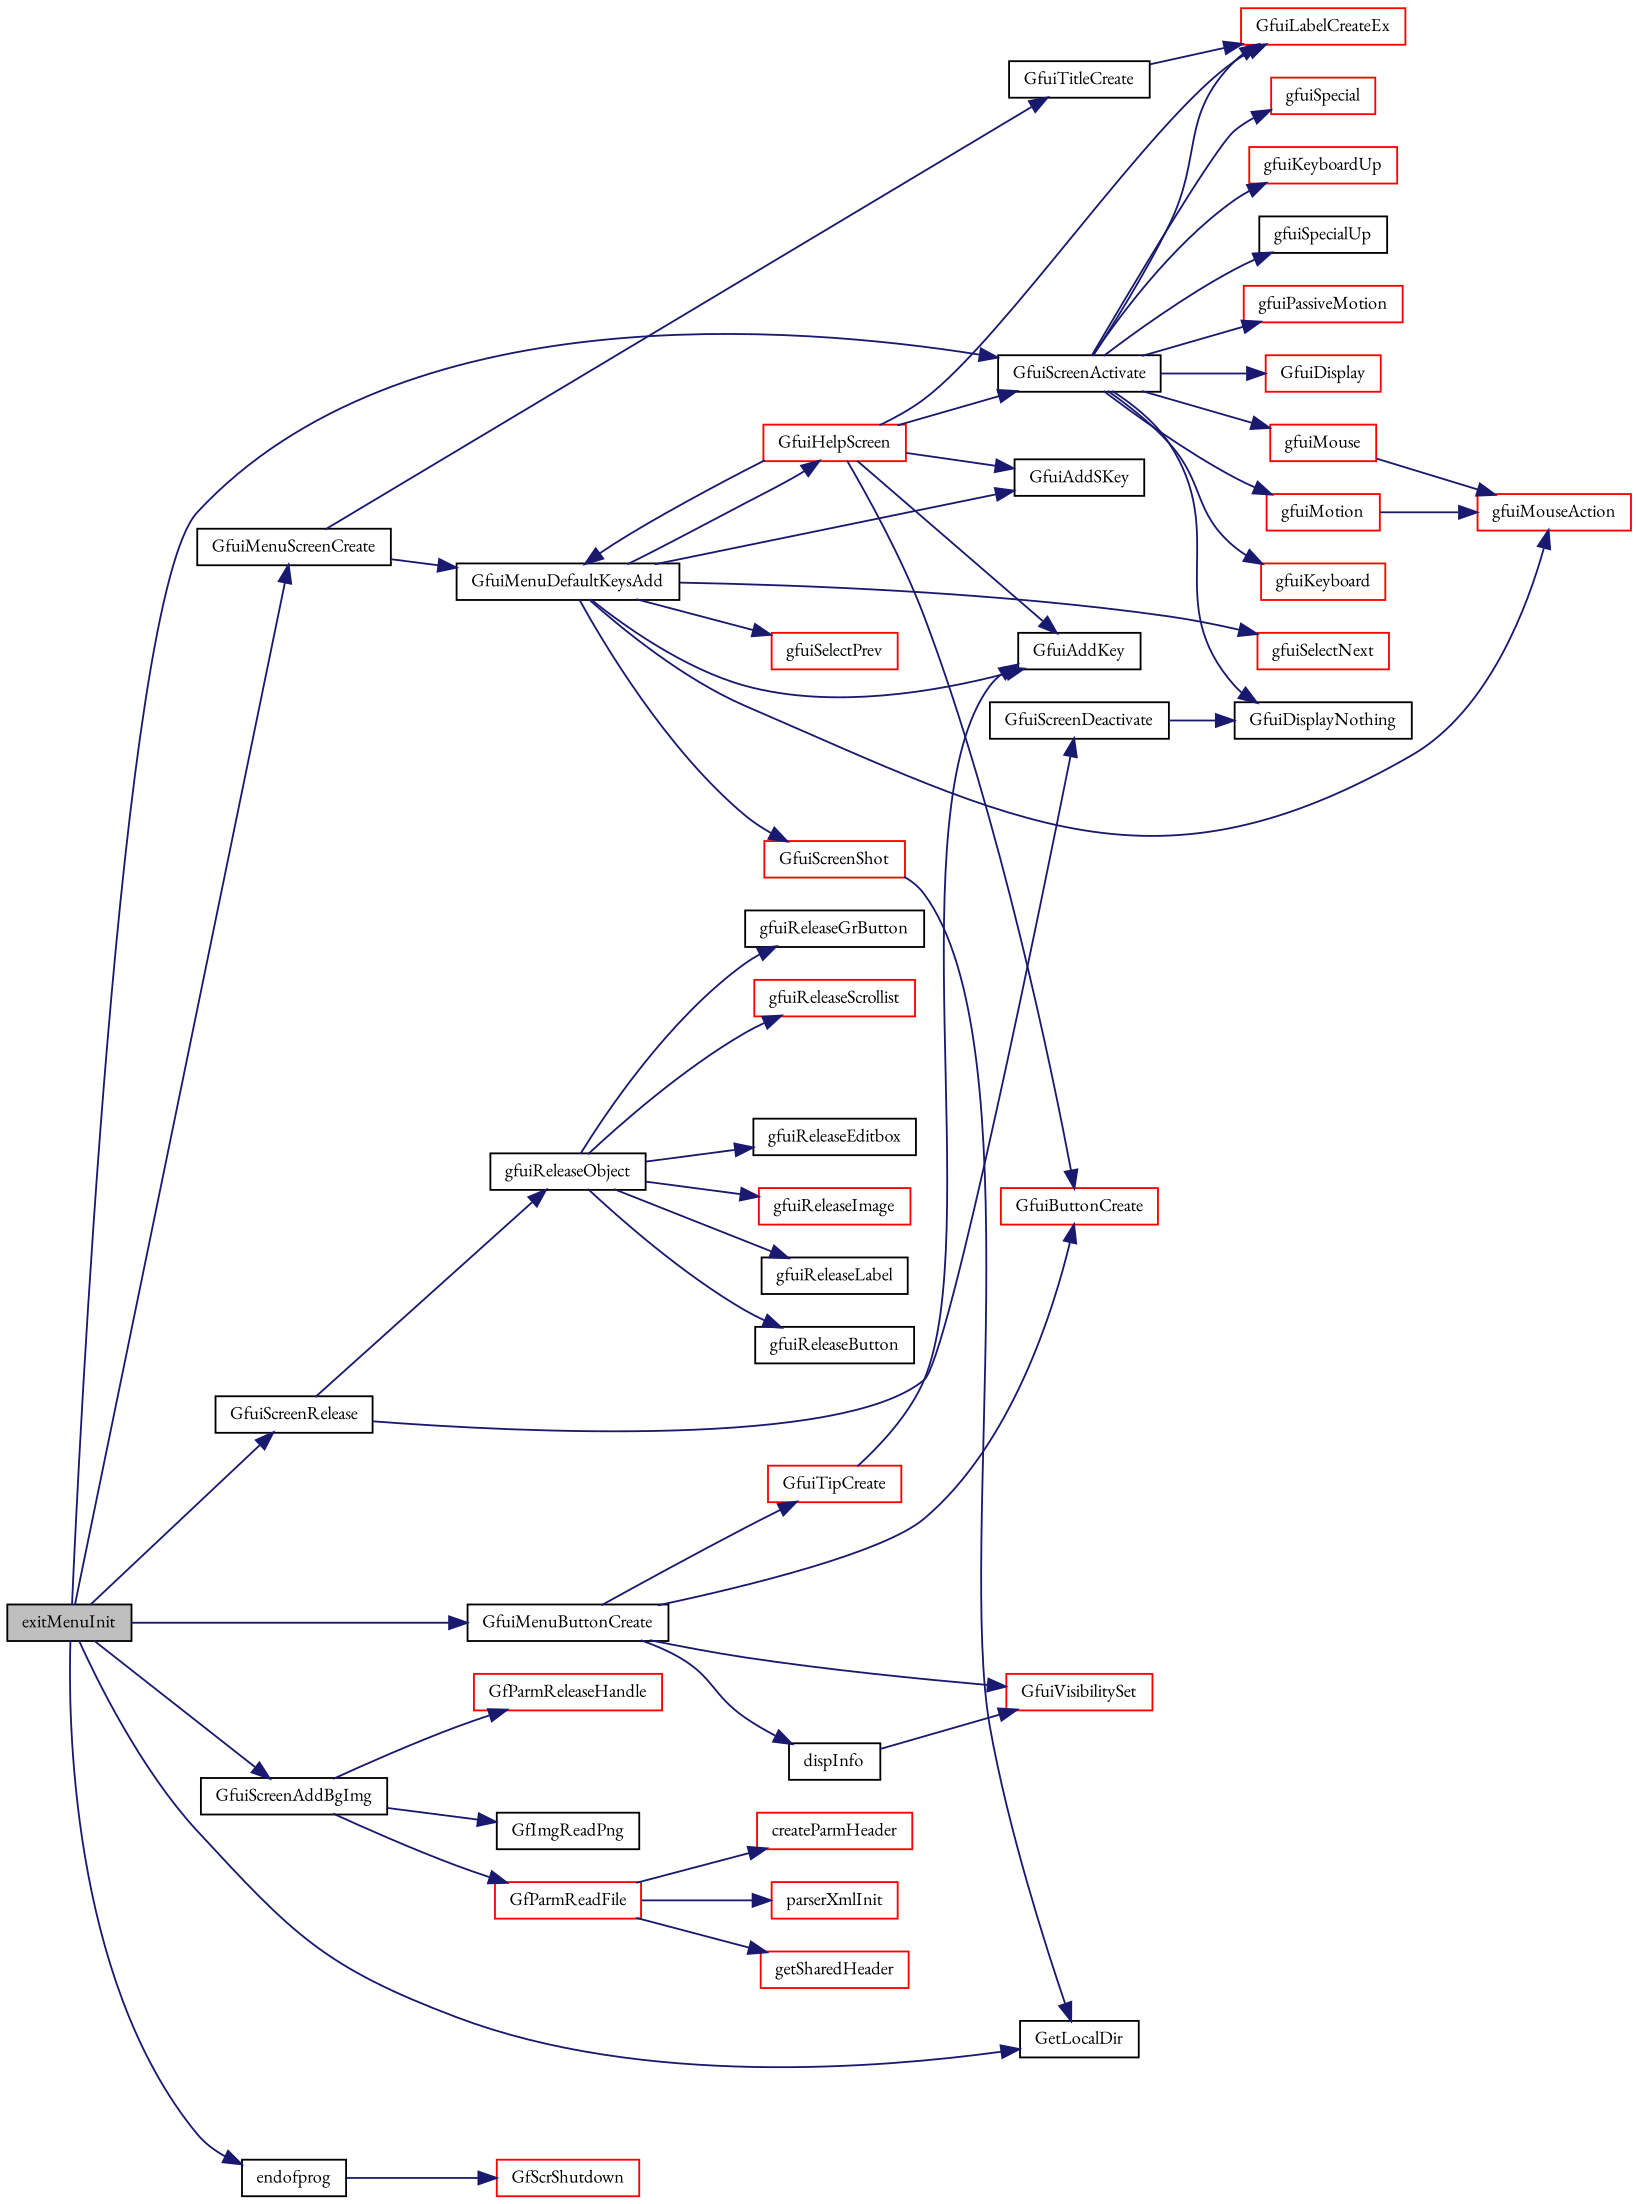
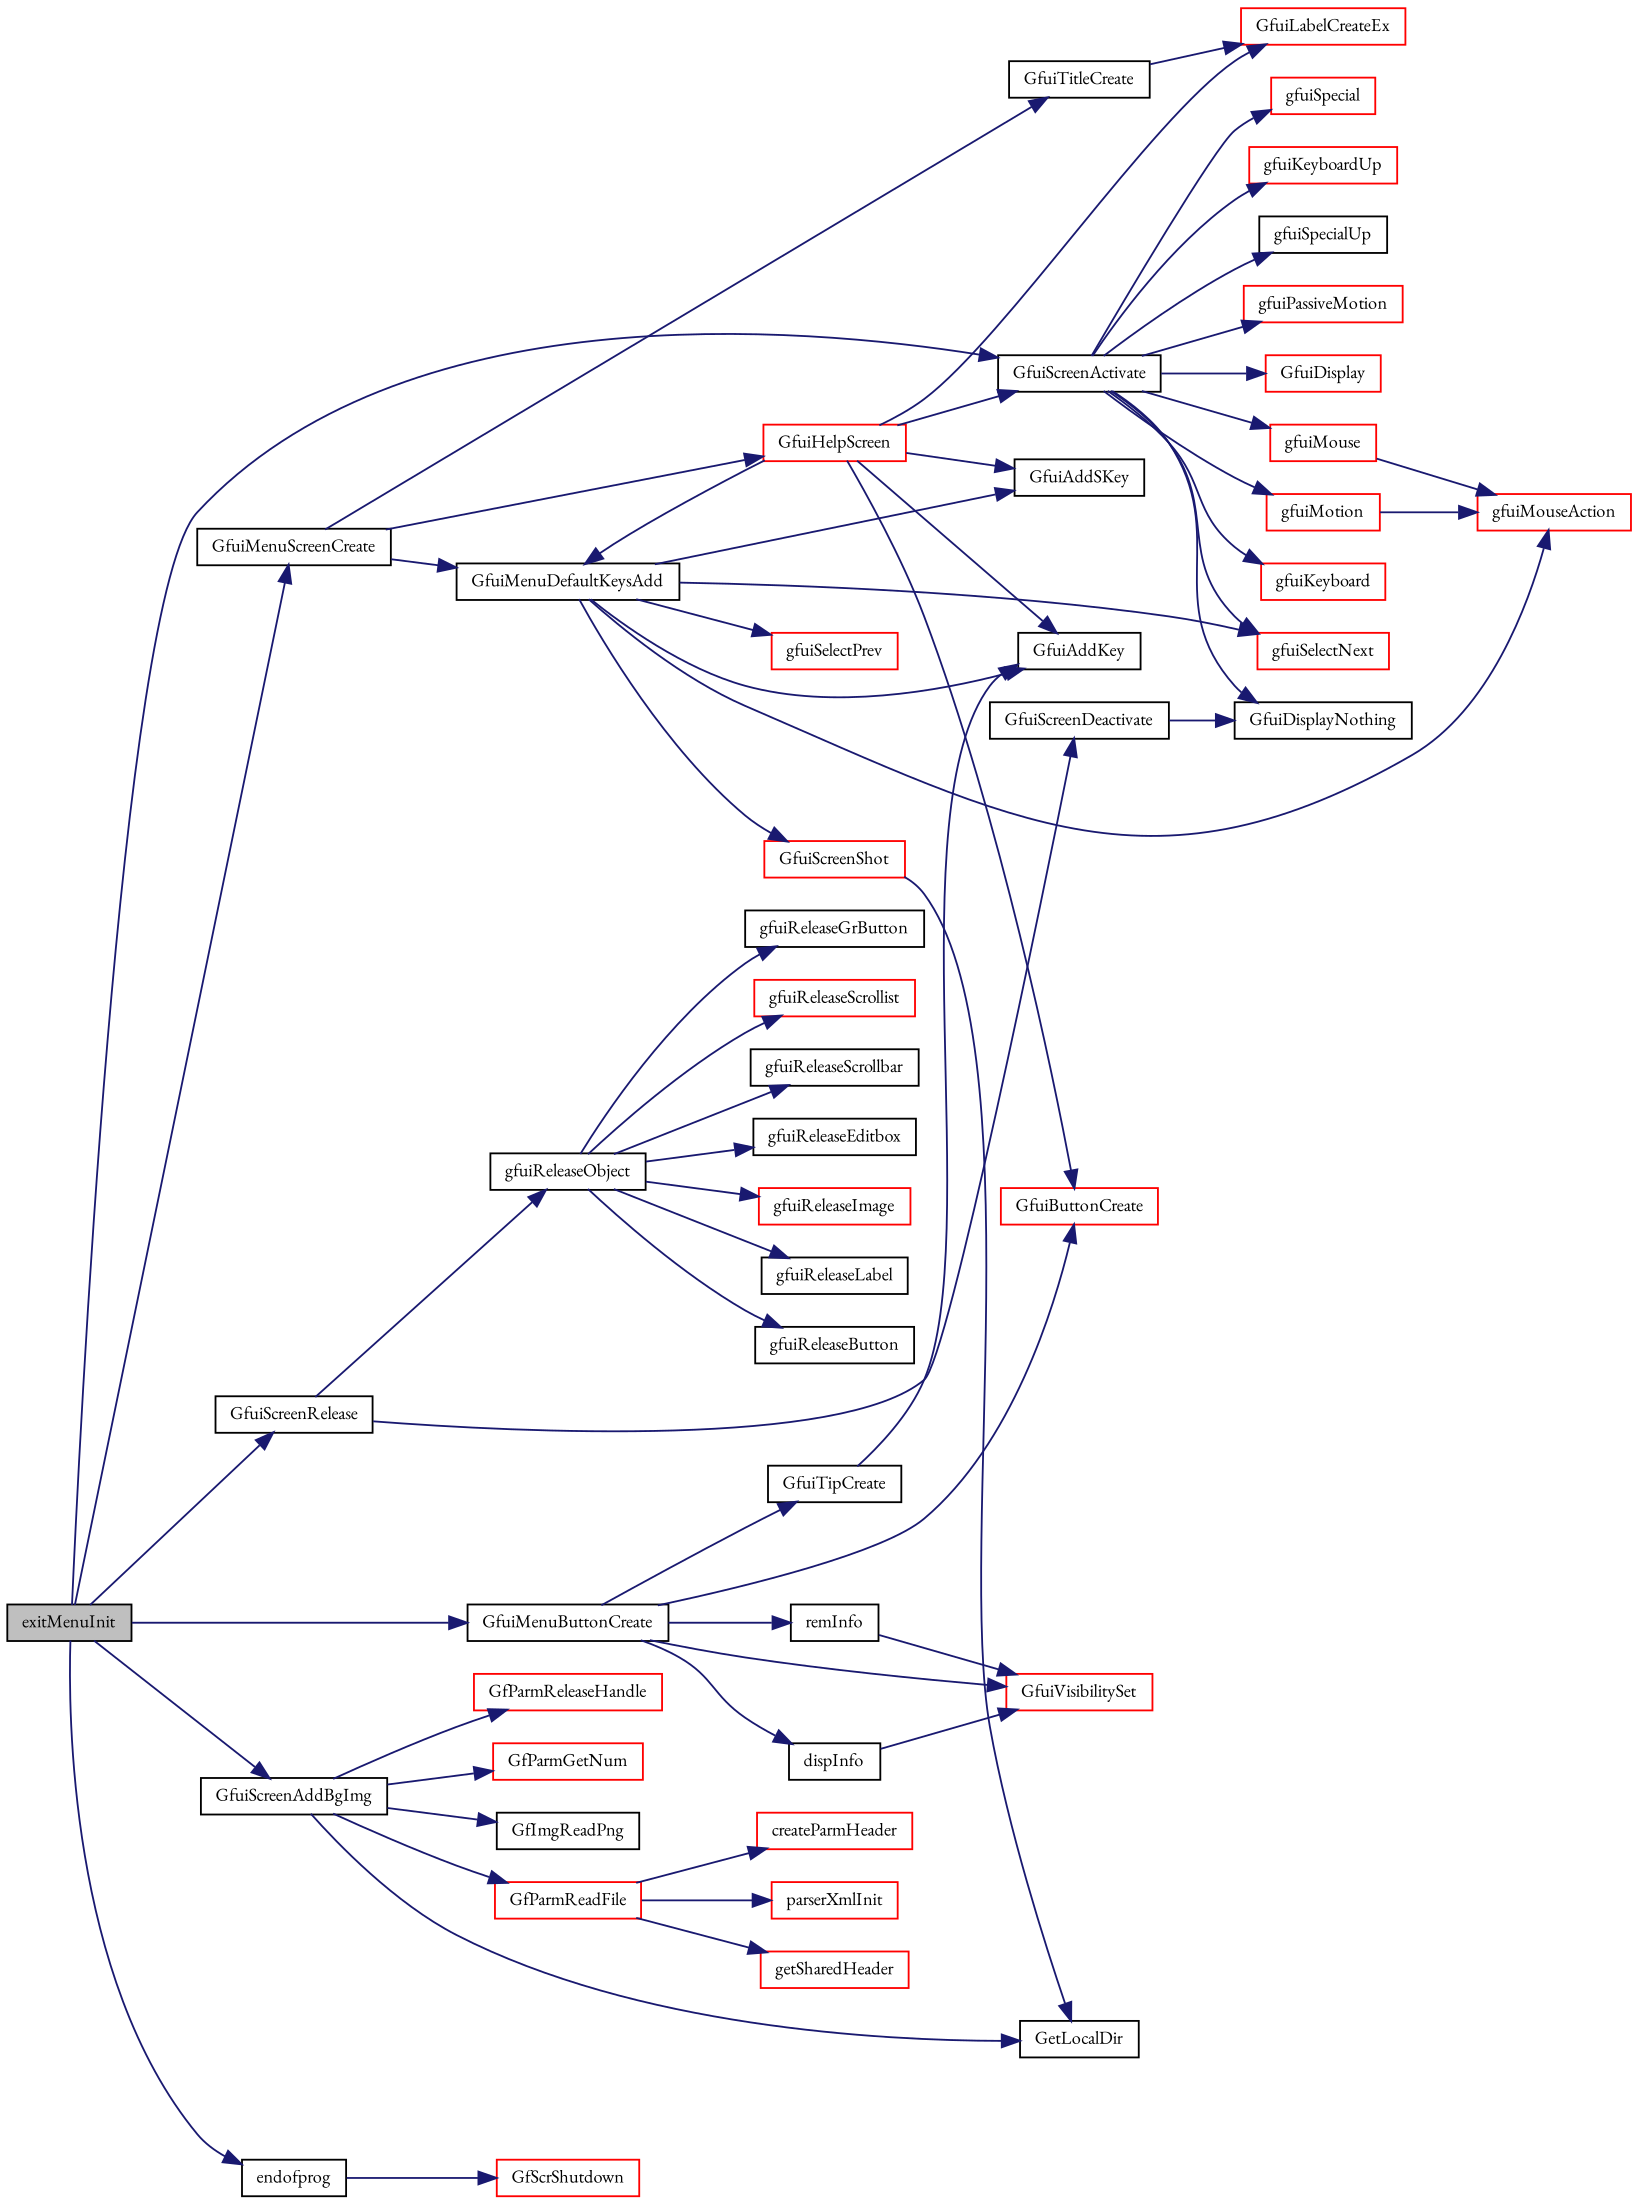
edge "GfuiScreenActivate" -> "GfuiLabelCreateEx": now "GfuiScreenActivate" -> "gfuiSelectNext"
edge "GfuiMenuDefaultKeysAdd" -> "GfuiHelpScreen": now "GfuiMenuScreenCreate" -> "GfuiHelpScreen"
node "gfuiReleaseScrollbar": added
node "GfuiTipCreate": color red -> black
node "remInfo": added
node "GfParmGetNum": added
edge "exitMenuInit" -> "GetLocalDir": now "GfuiScreenAddBgImg" -> "GetLocalDir"
